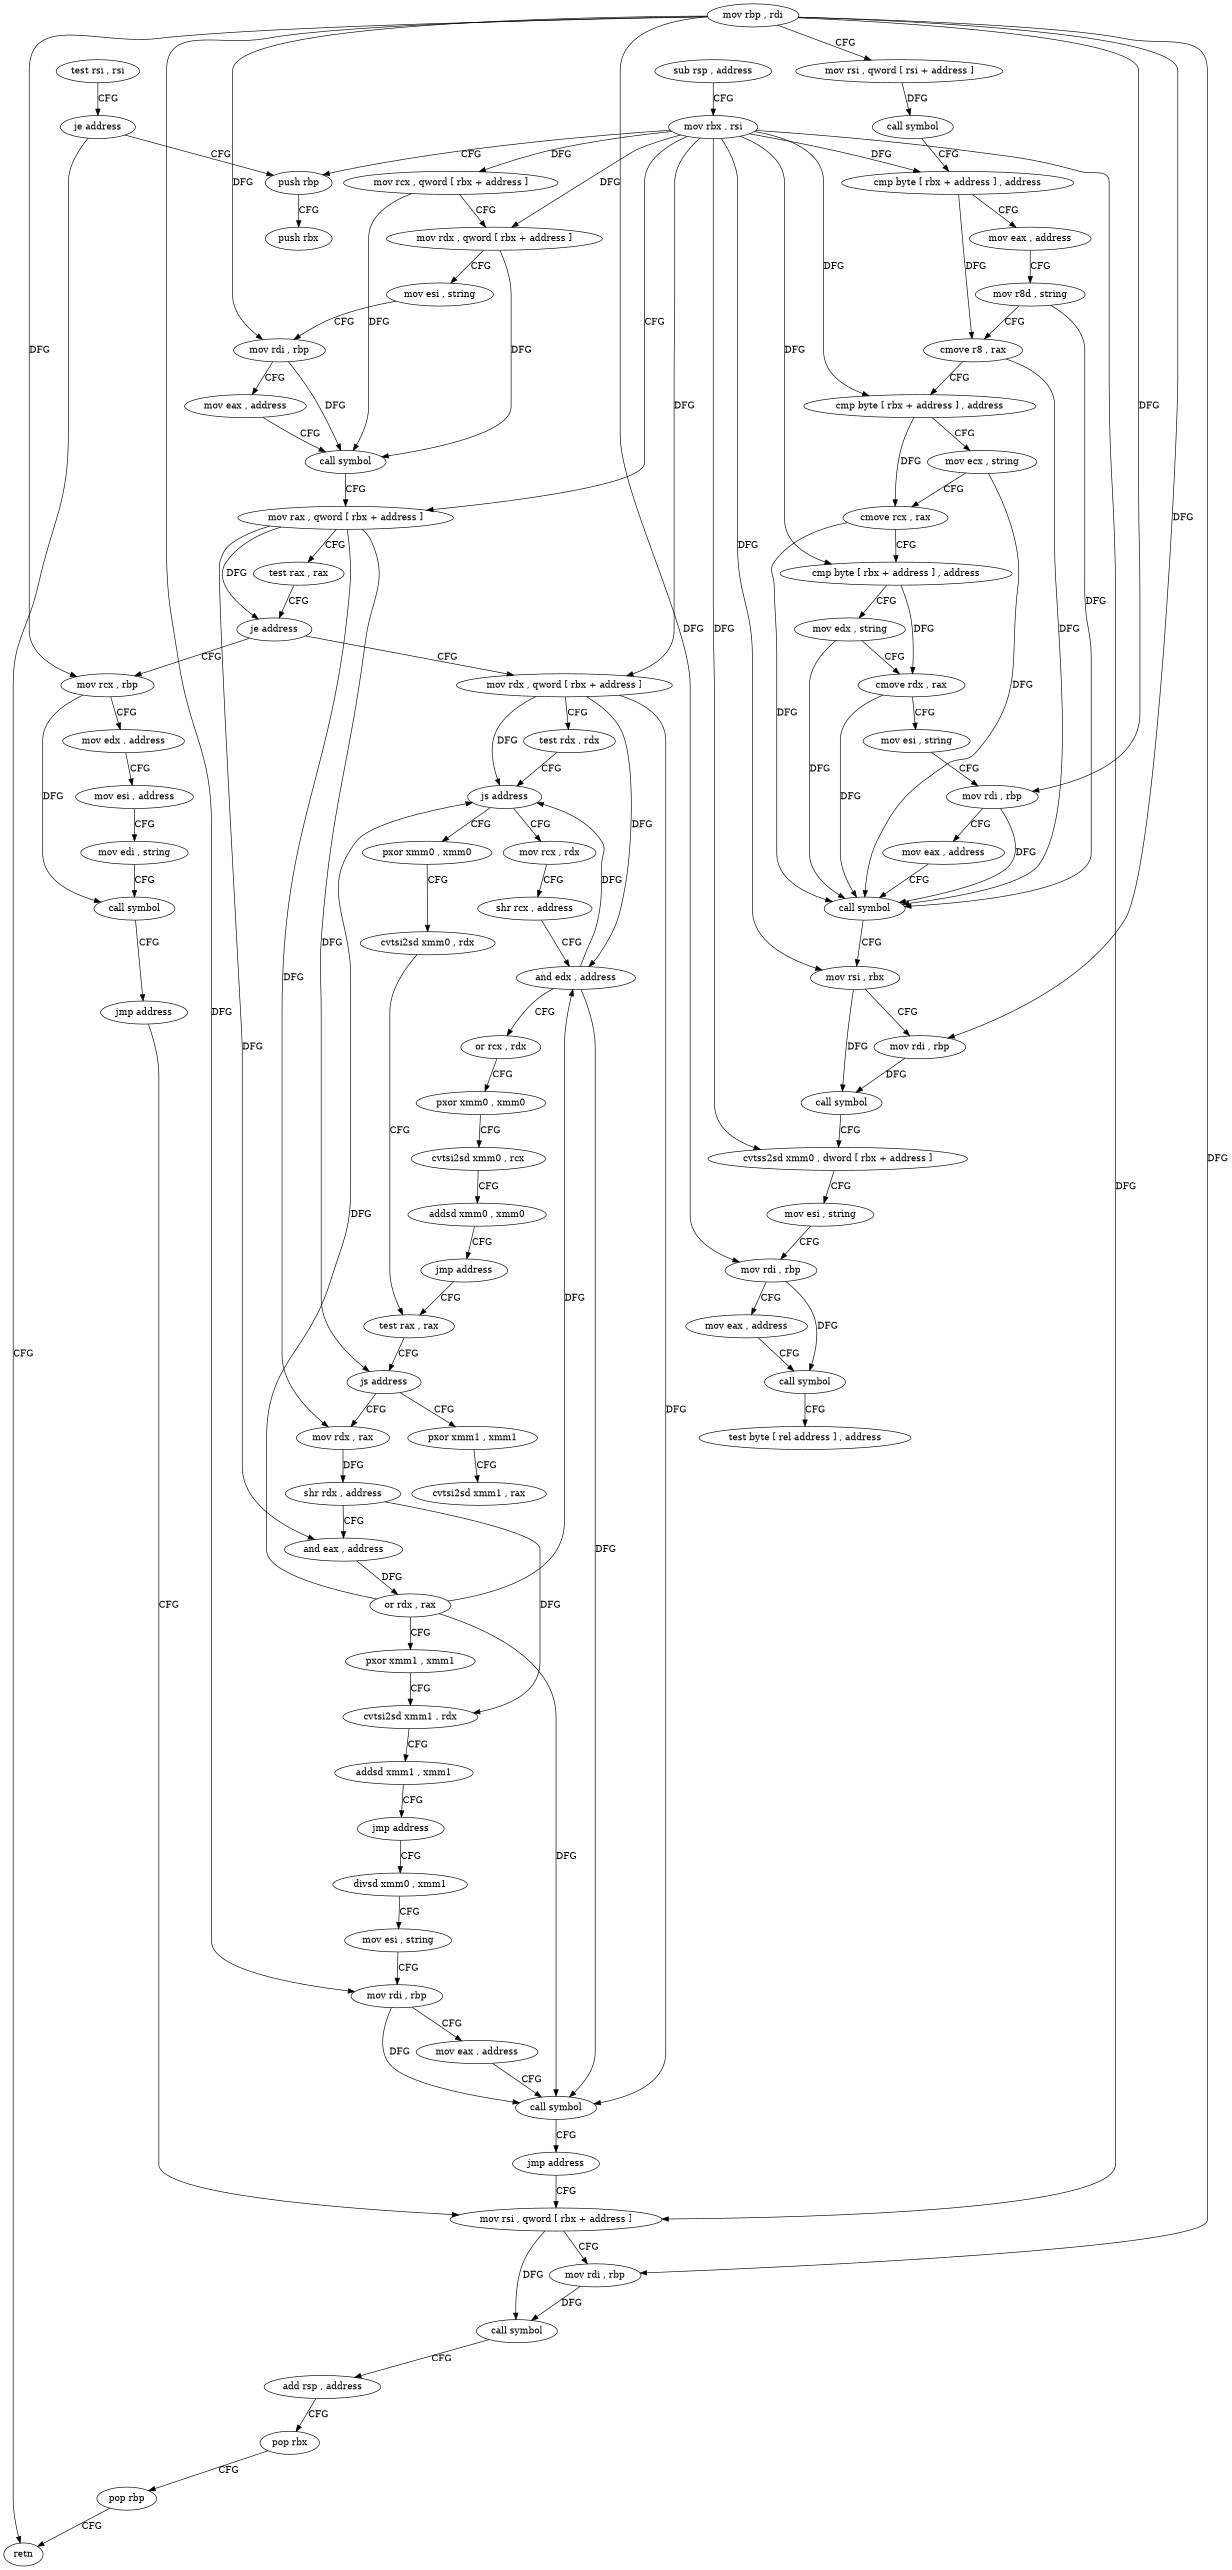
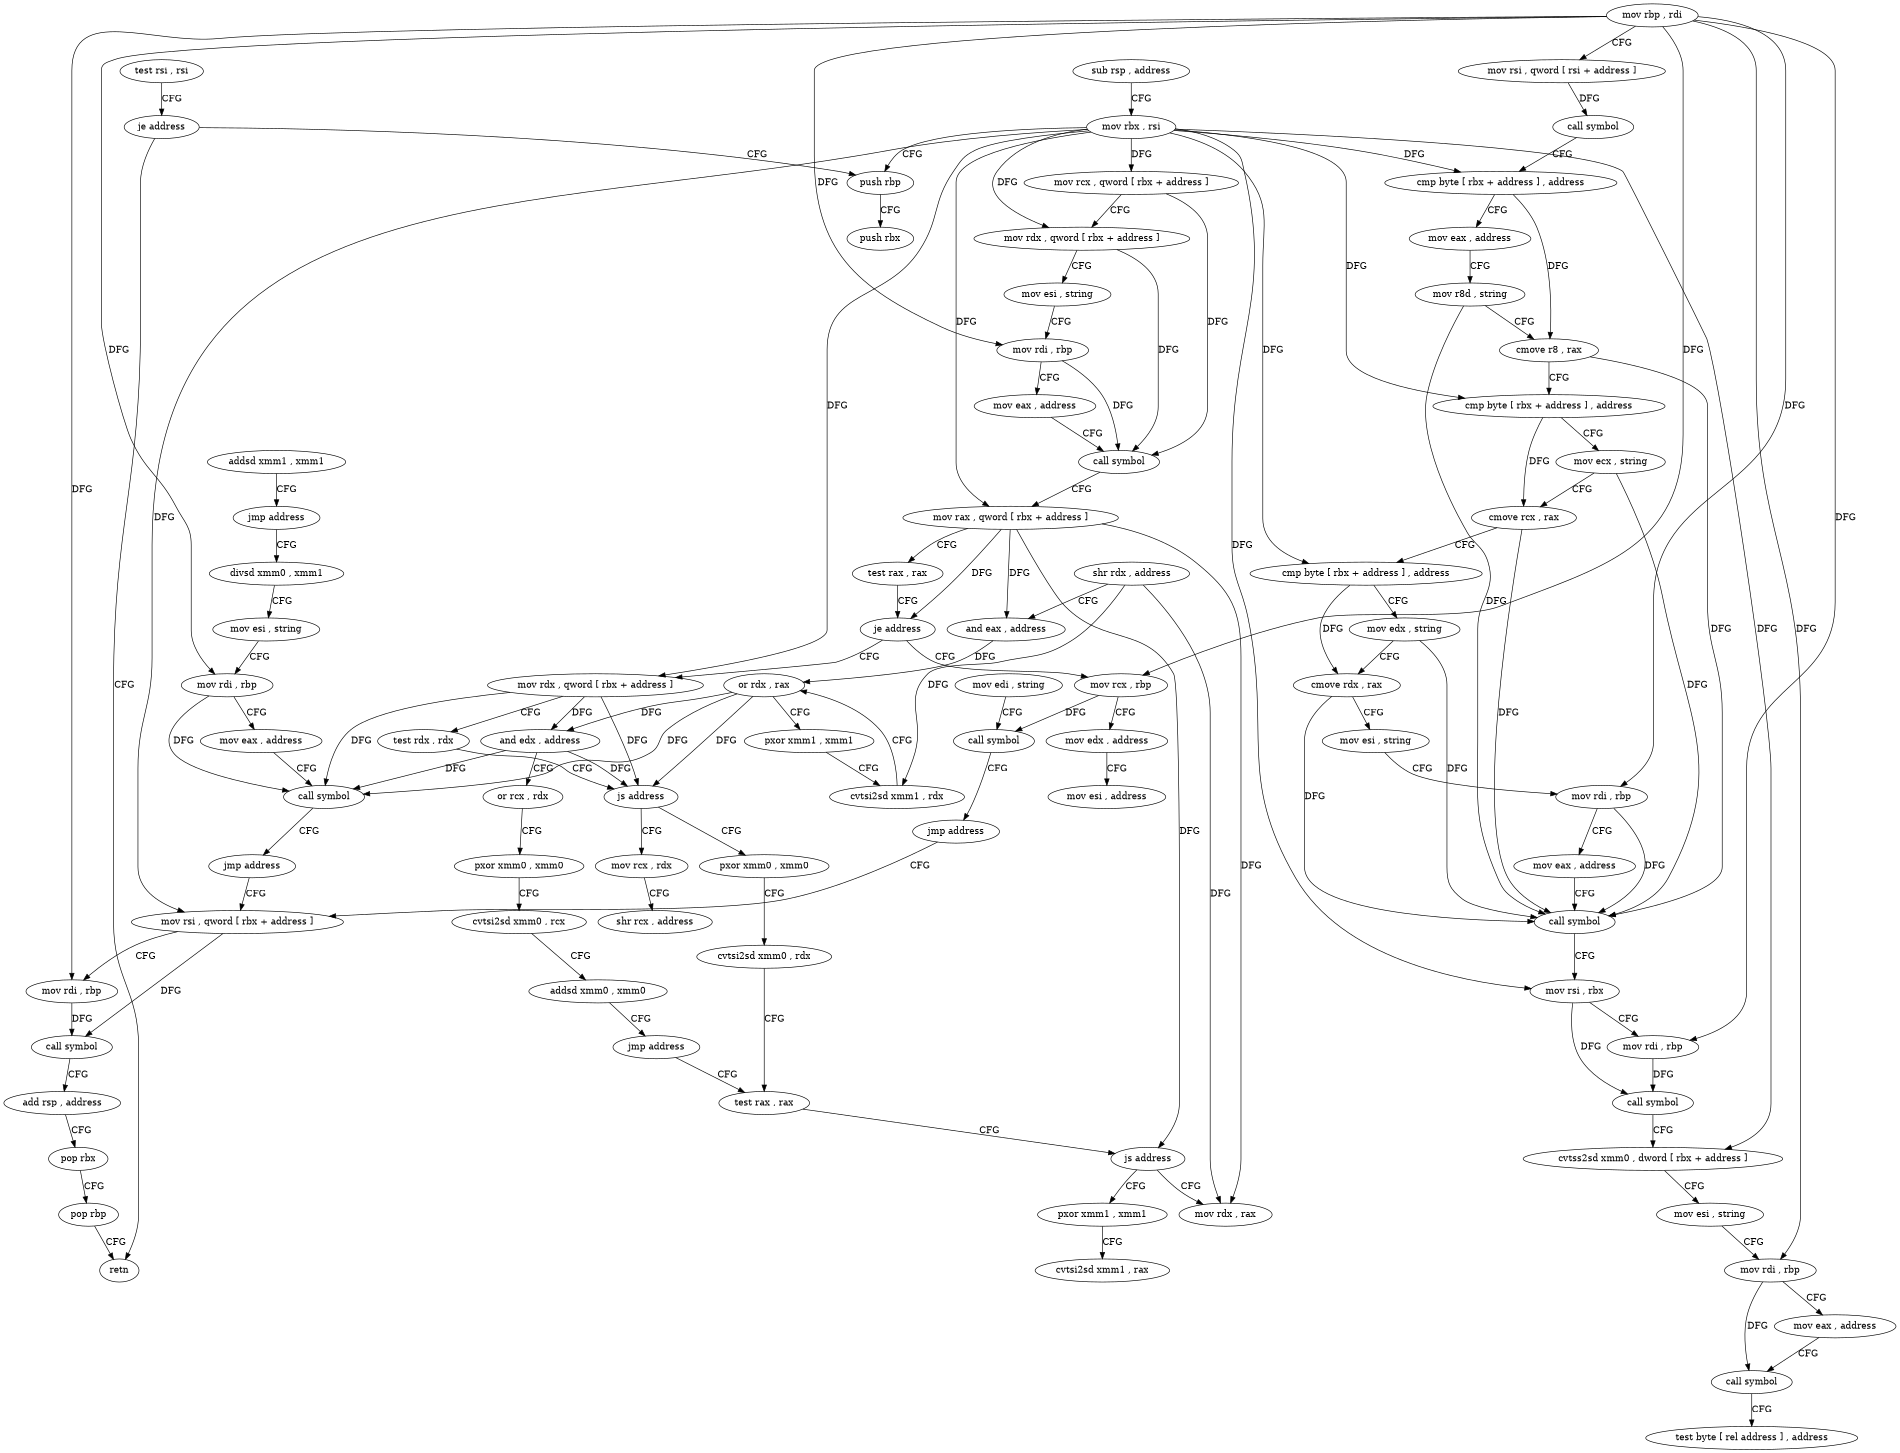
edge "mov rbx , rsi" -> "mov rax , qword [ rbx + address ]": label "CFG" -> "DFG"
edge "mov esi , address" -> "mov edi , string": removed, label "CFG"
edge "shr rcx , address" -> "and edx , address": removed, label "CFG"
edge "mov rdx , rax" -> "shr rdx , address": reversed
edge "cvtsi2sd xmm1 , rdx" -> "addsd xmm1 , xmm1": now "cvtsi2sd xmm1 , rdx" -> "or rdx , rax"
